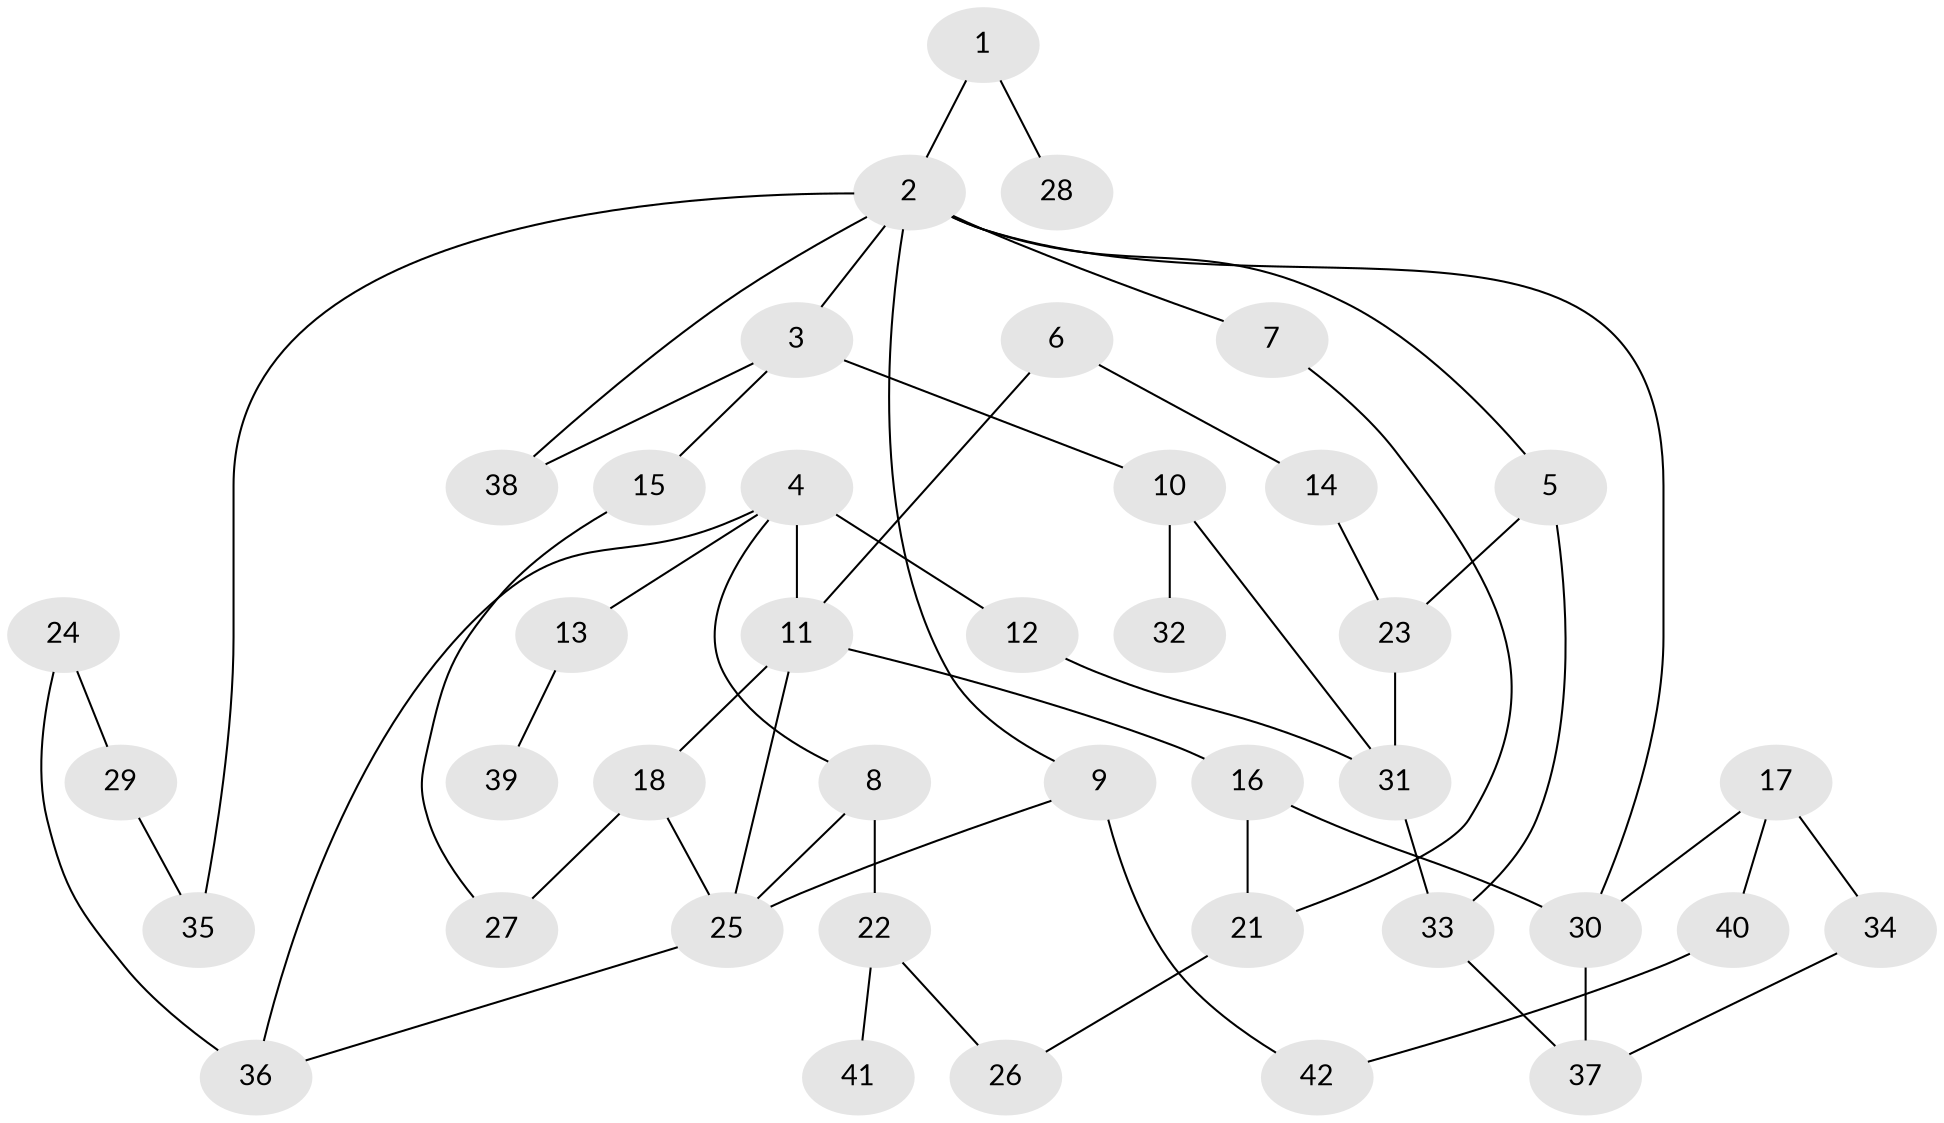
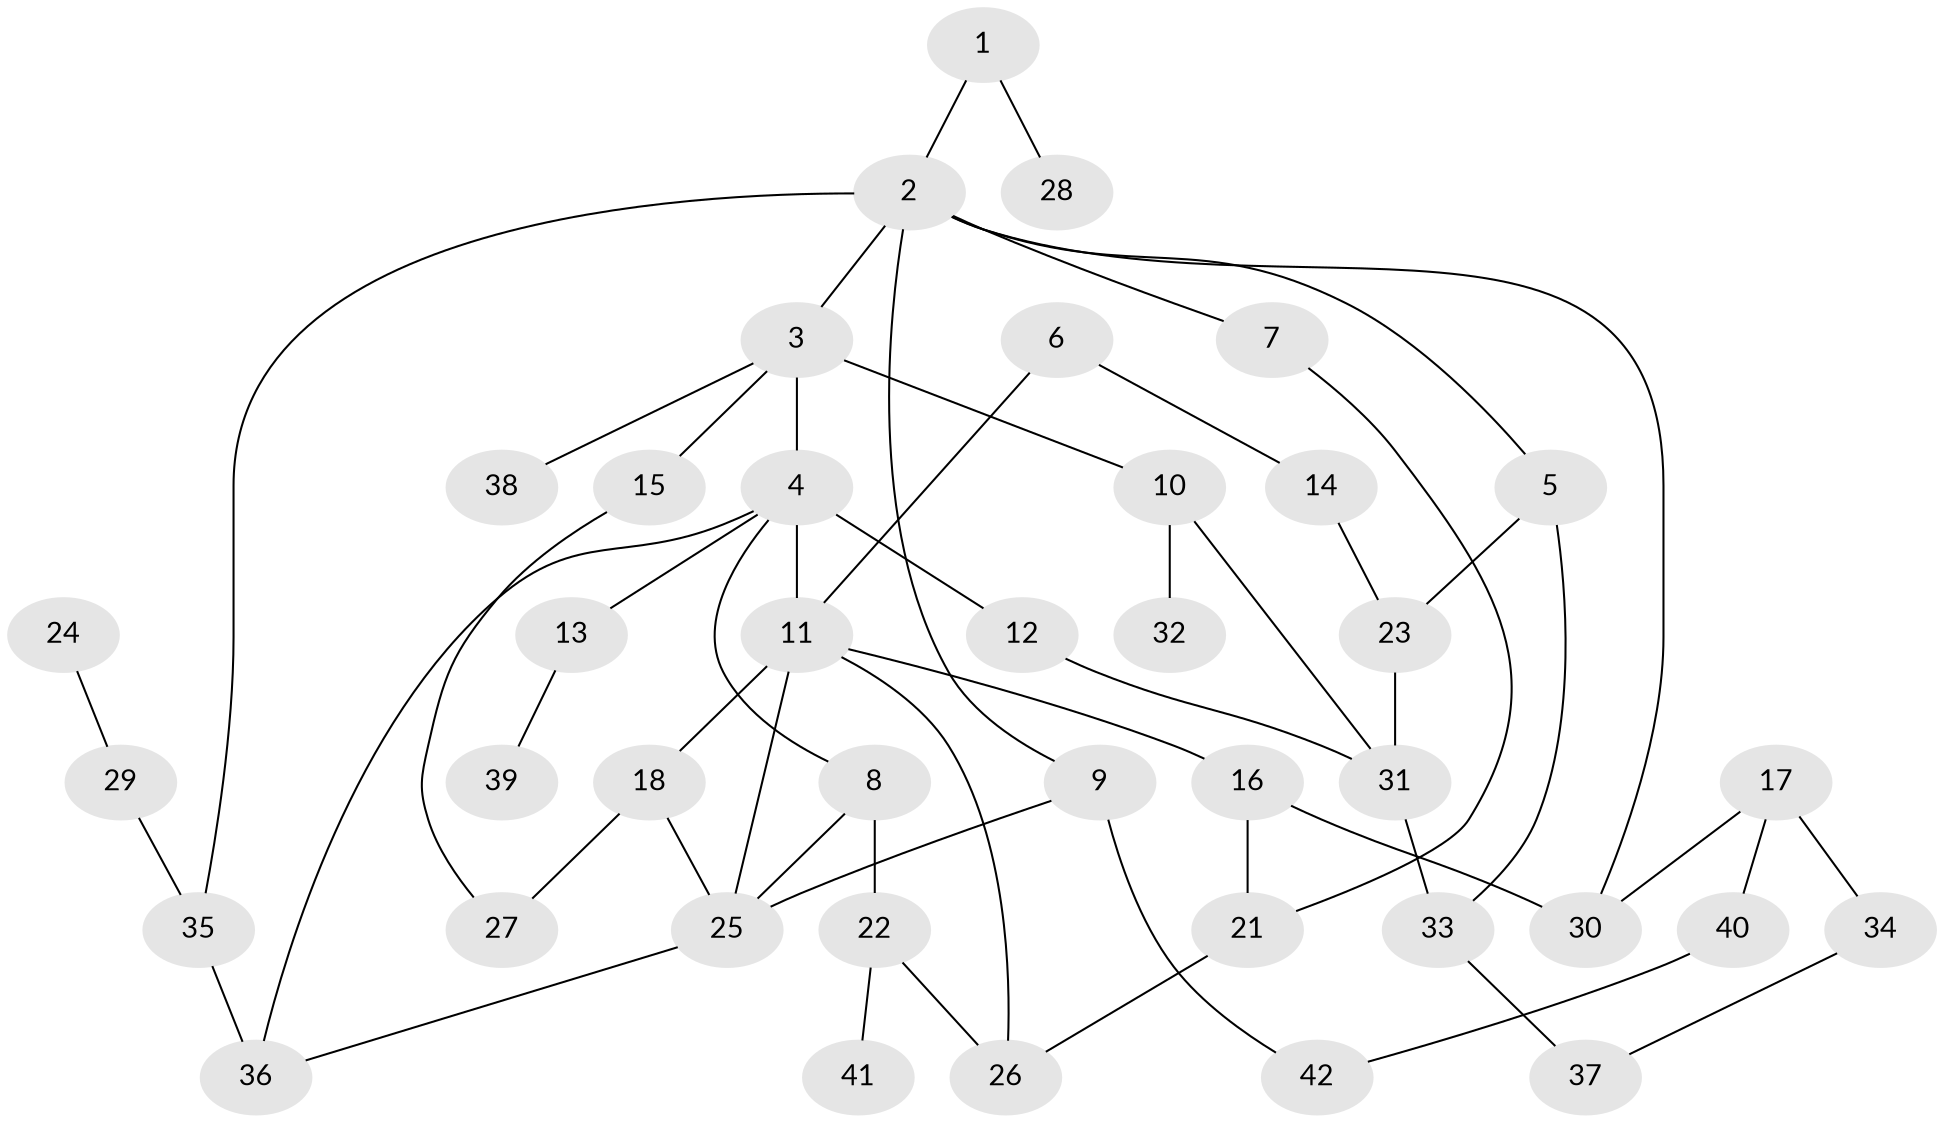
edge "2" -- "38": removed
edge "3" -- "4": added
edge "11" -- "26": added
edge "24" -- "36": now "35" -- "36"
edge "30" -- "37": removed
